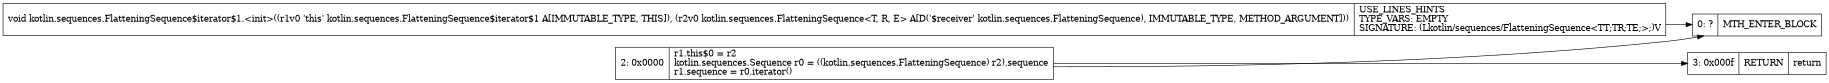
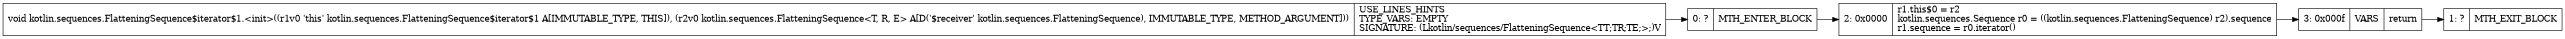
node "1: ?": added
edge "2: 0x0000" -> "0: ?": reversed
node "3: 0x000f": text "RETURN" -> "VARS"
